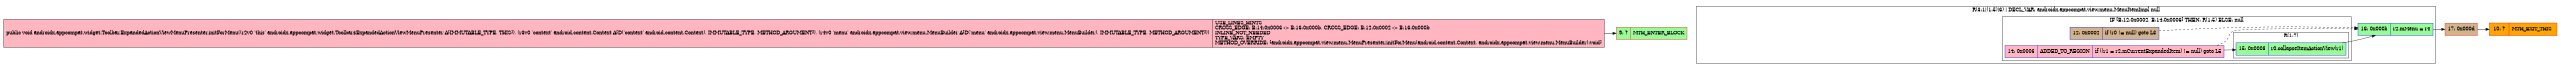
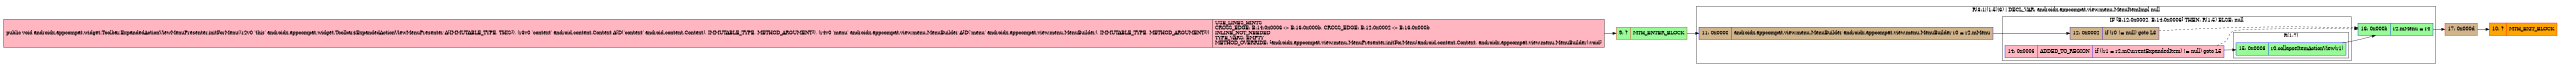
node "10: ?": text "MTH_EXIT_THIS" -> "MTH_EXIT_BLOCK"
node "11: 0x0000": added
